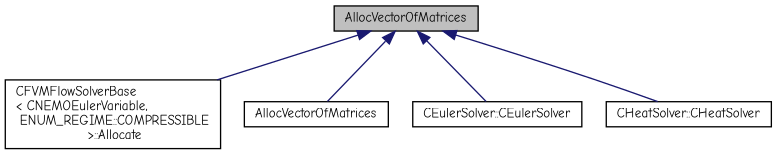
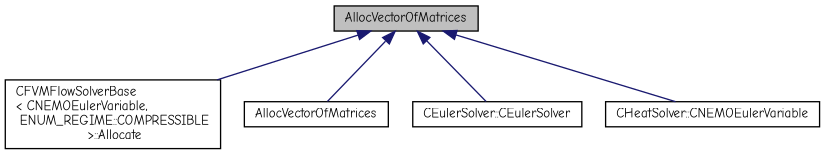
node "CHeatSolver::CHeatSolver": label "CHeatSolver::CHeatSolver" -> "CHeatSolver::CNEMOEulerVariable"
